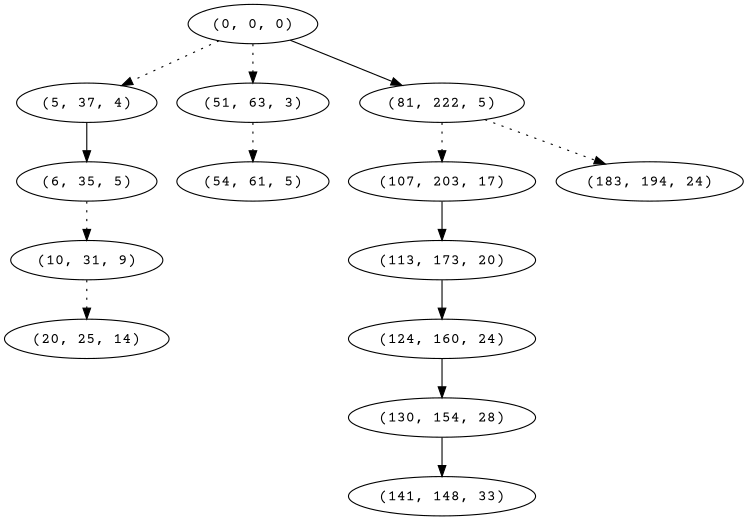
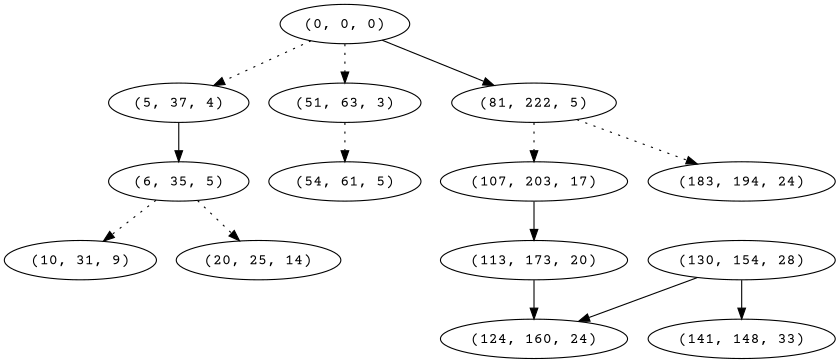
edge "(10, 31, 9)" -> "(20, 25, 14)": now "(6, 35, 5)" -> "(20, 25, 14)"
edge "(124, 160, 24)" -> "(130, 154, 28)": reversed
